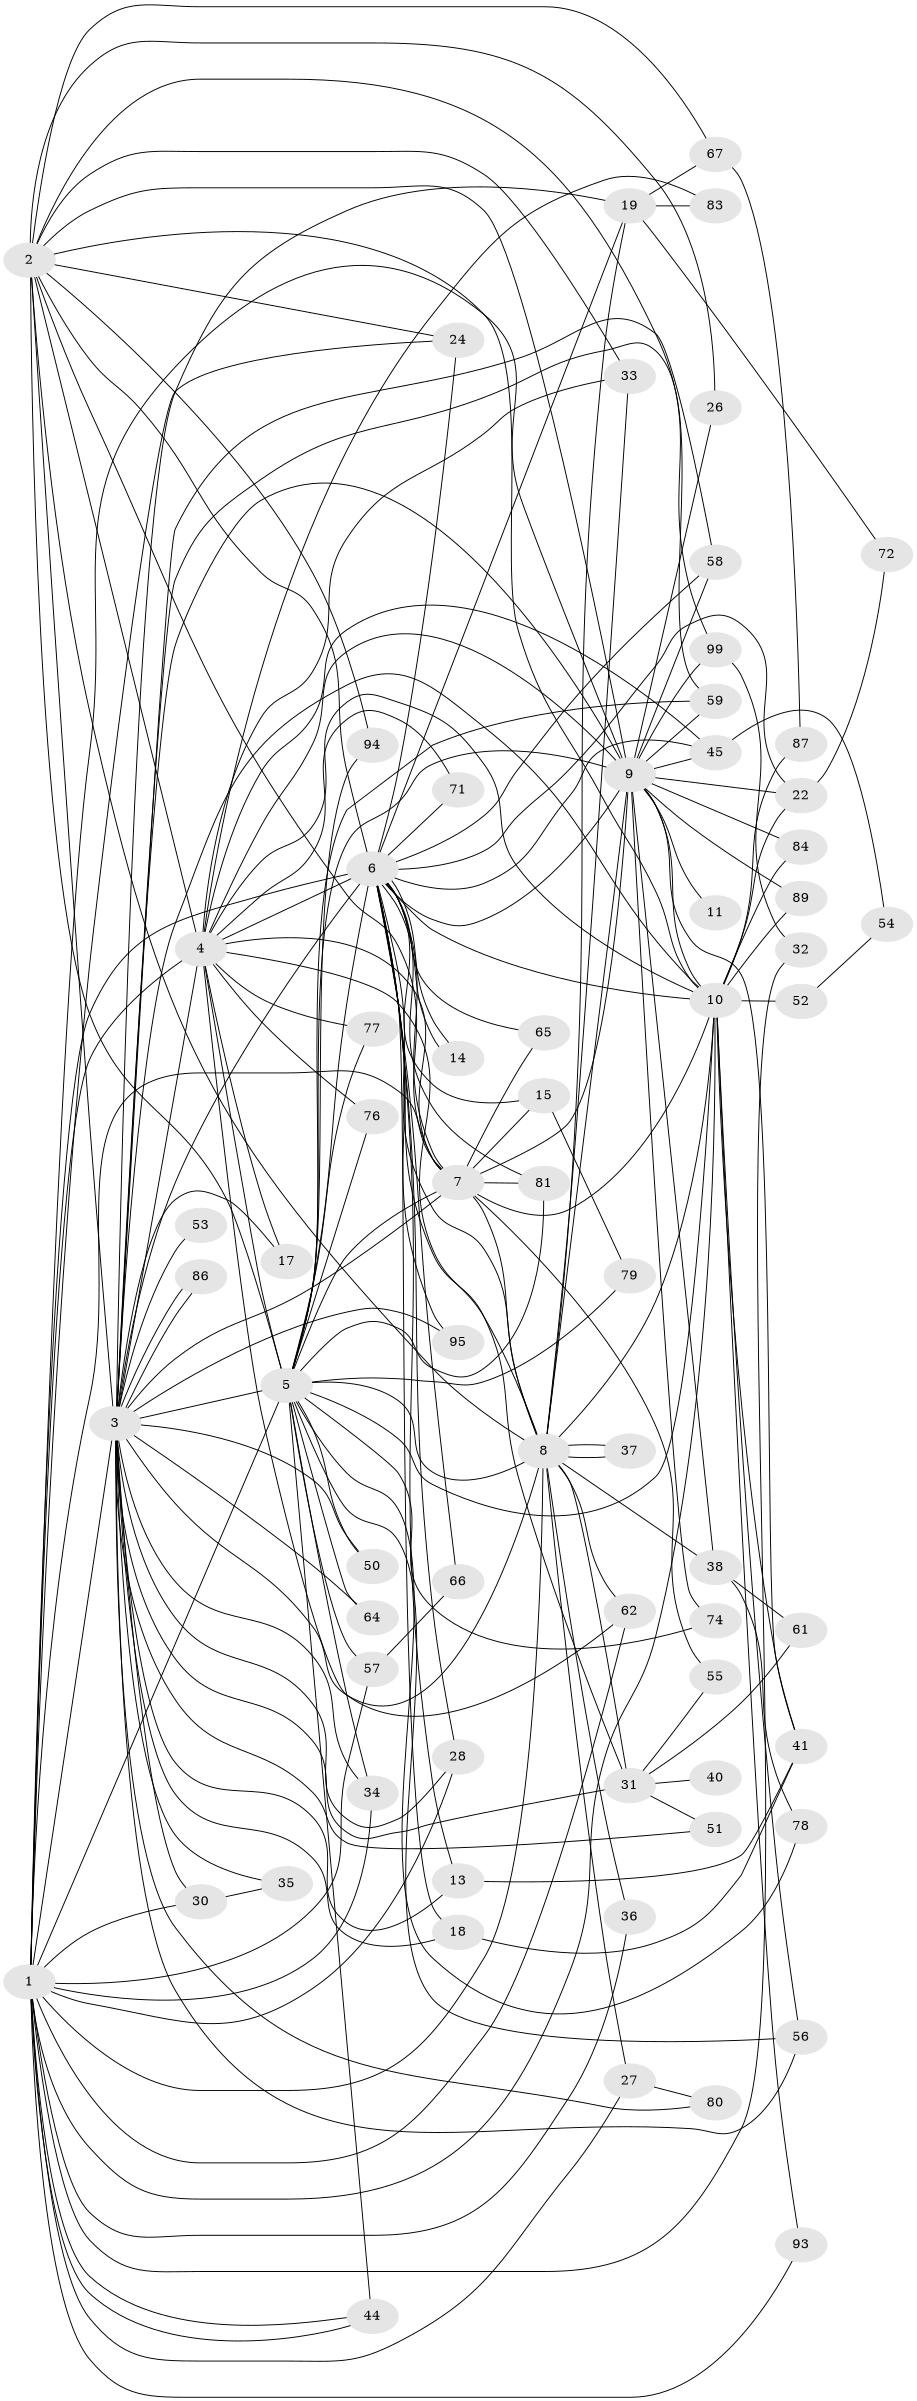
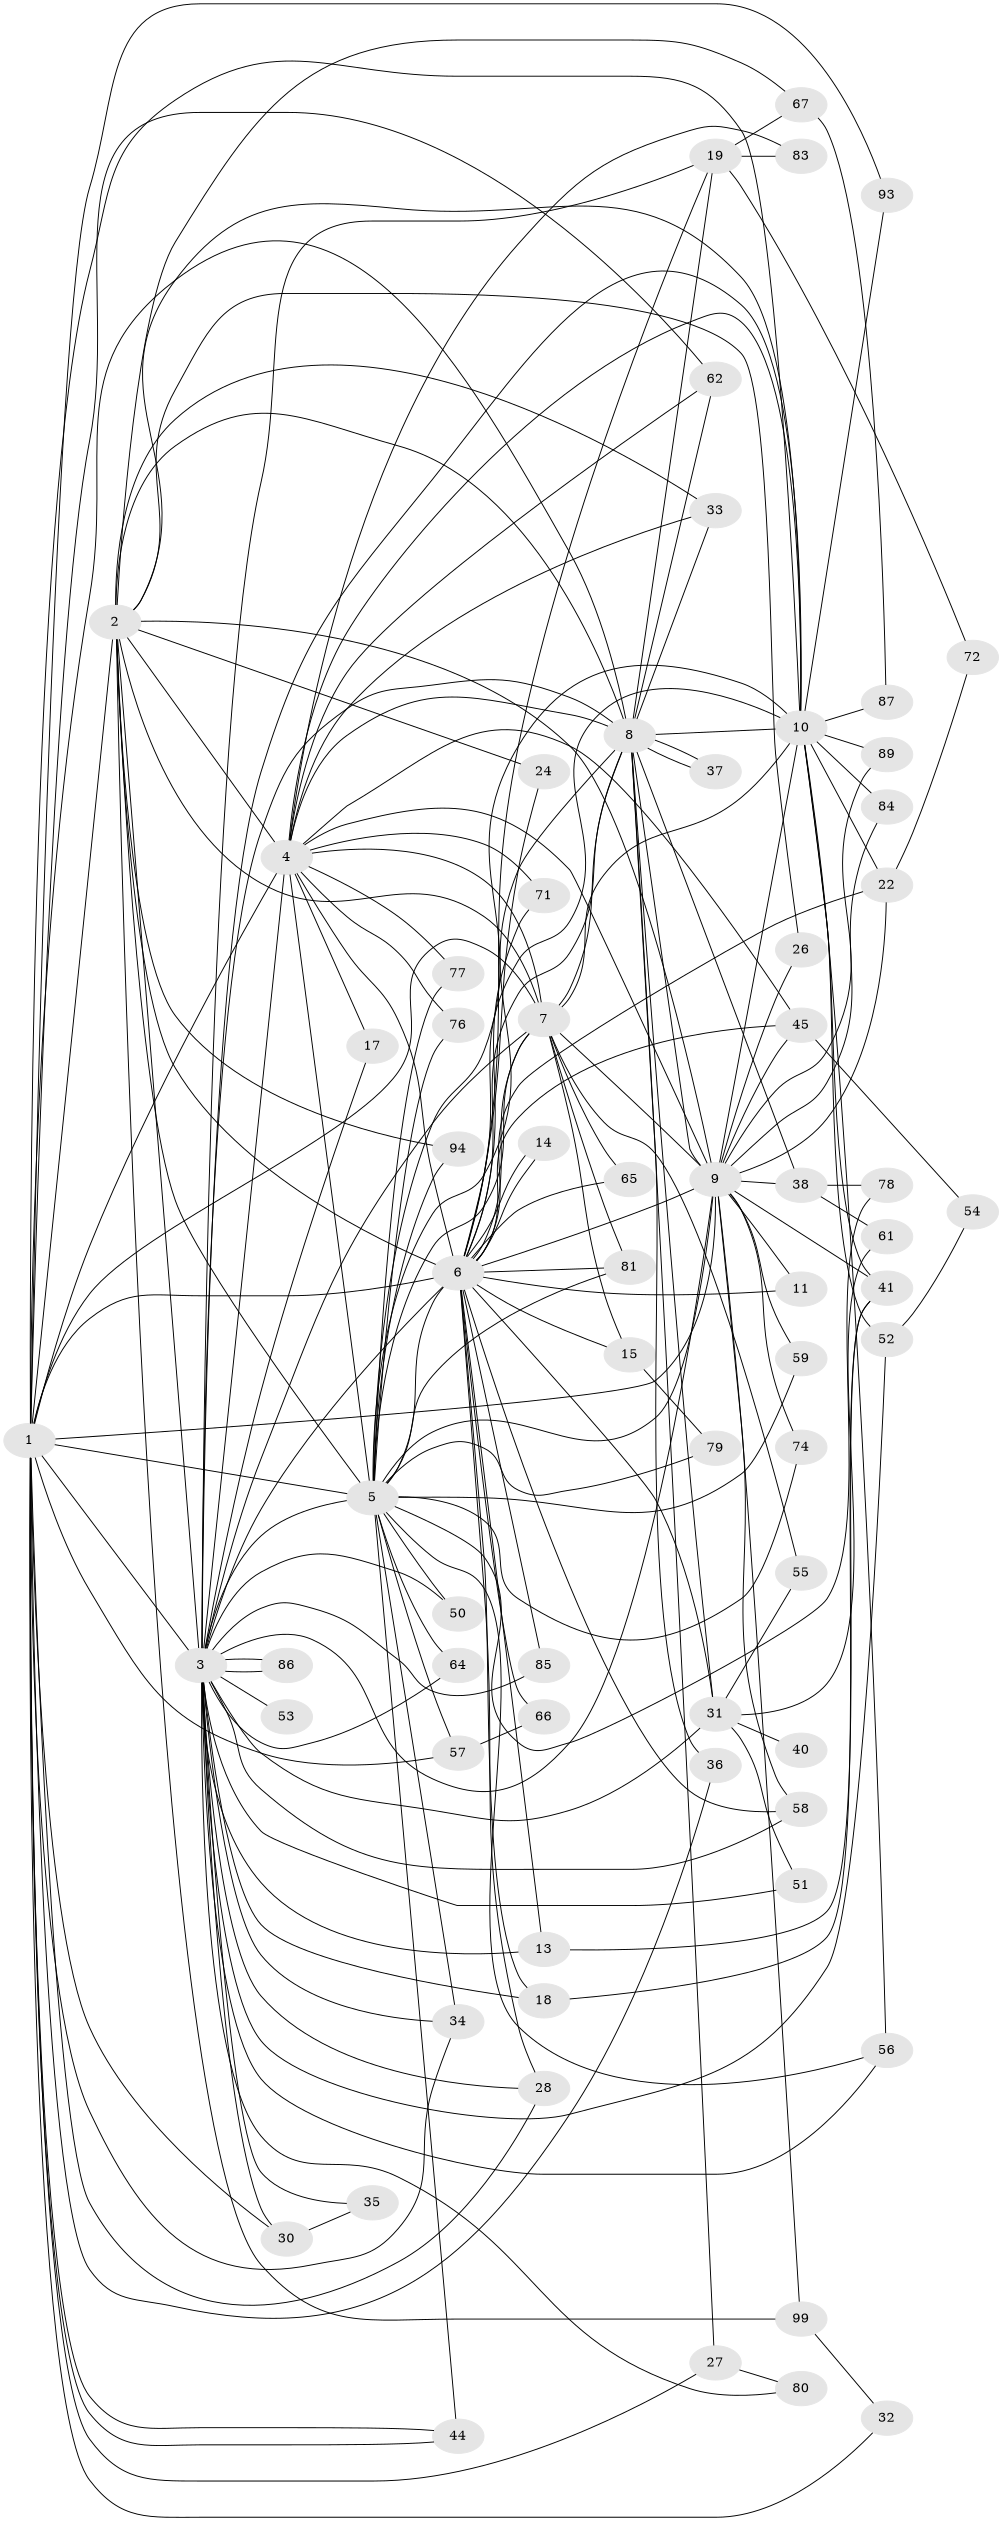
edge "59" -- "3": now "52" -- "3"
edge "24" -- "1": now "2" -- "1"
edge "6" -- "11": added
node "95": label "95" -> "85"
